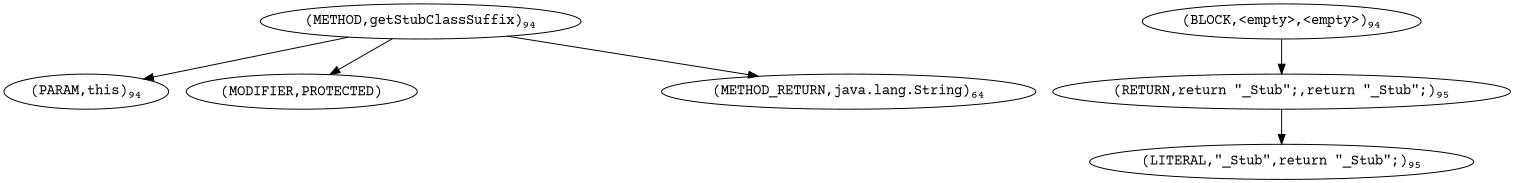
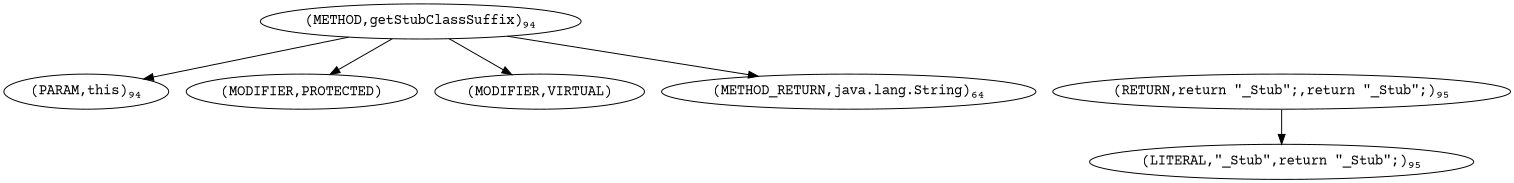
node "(BLOCK,<empty>,<empty>)": removed
node "(MODIFIER,VIRTUAL)": added
